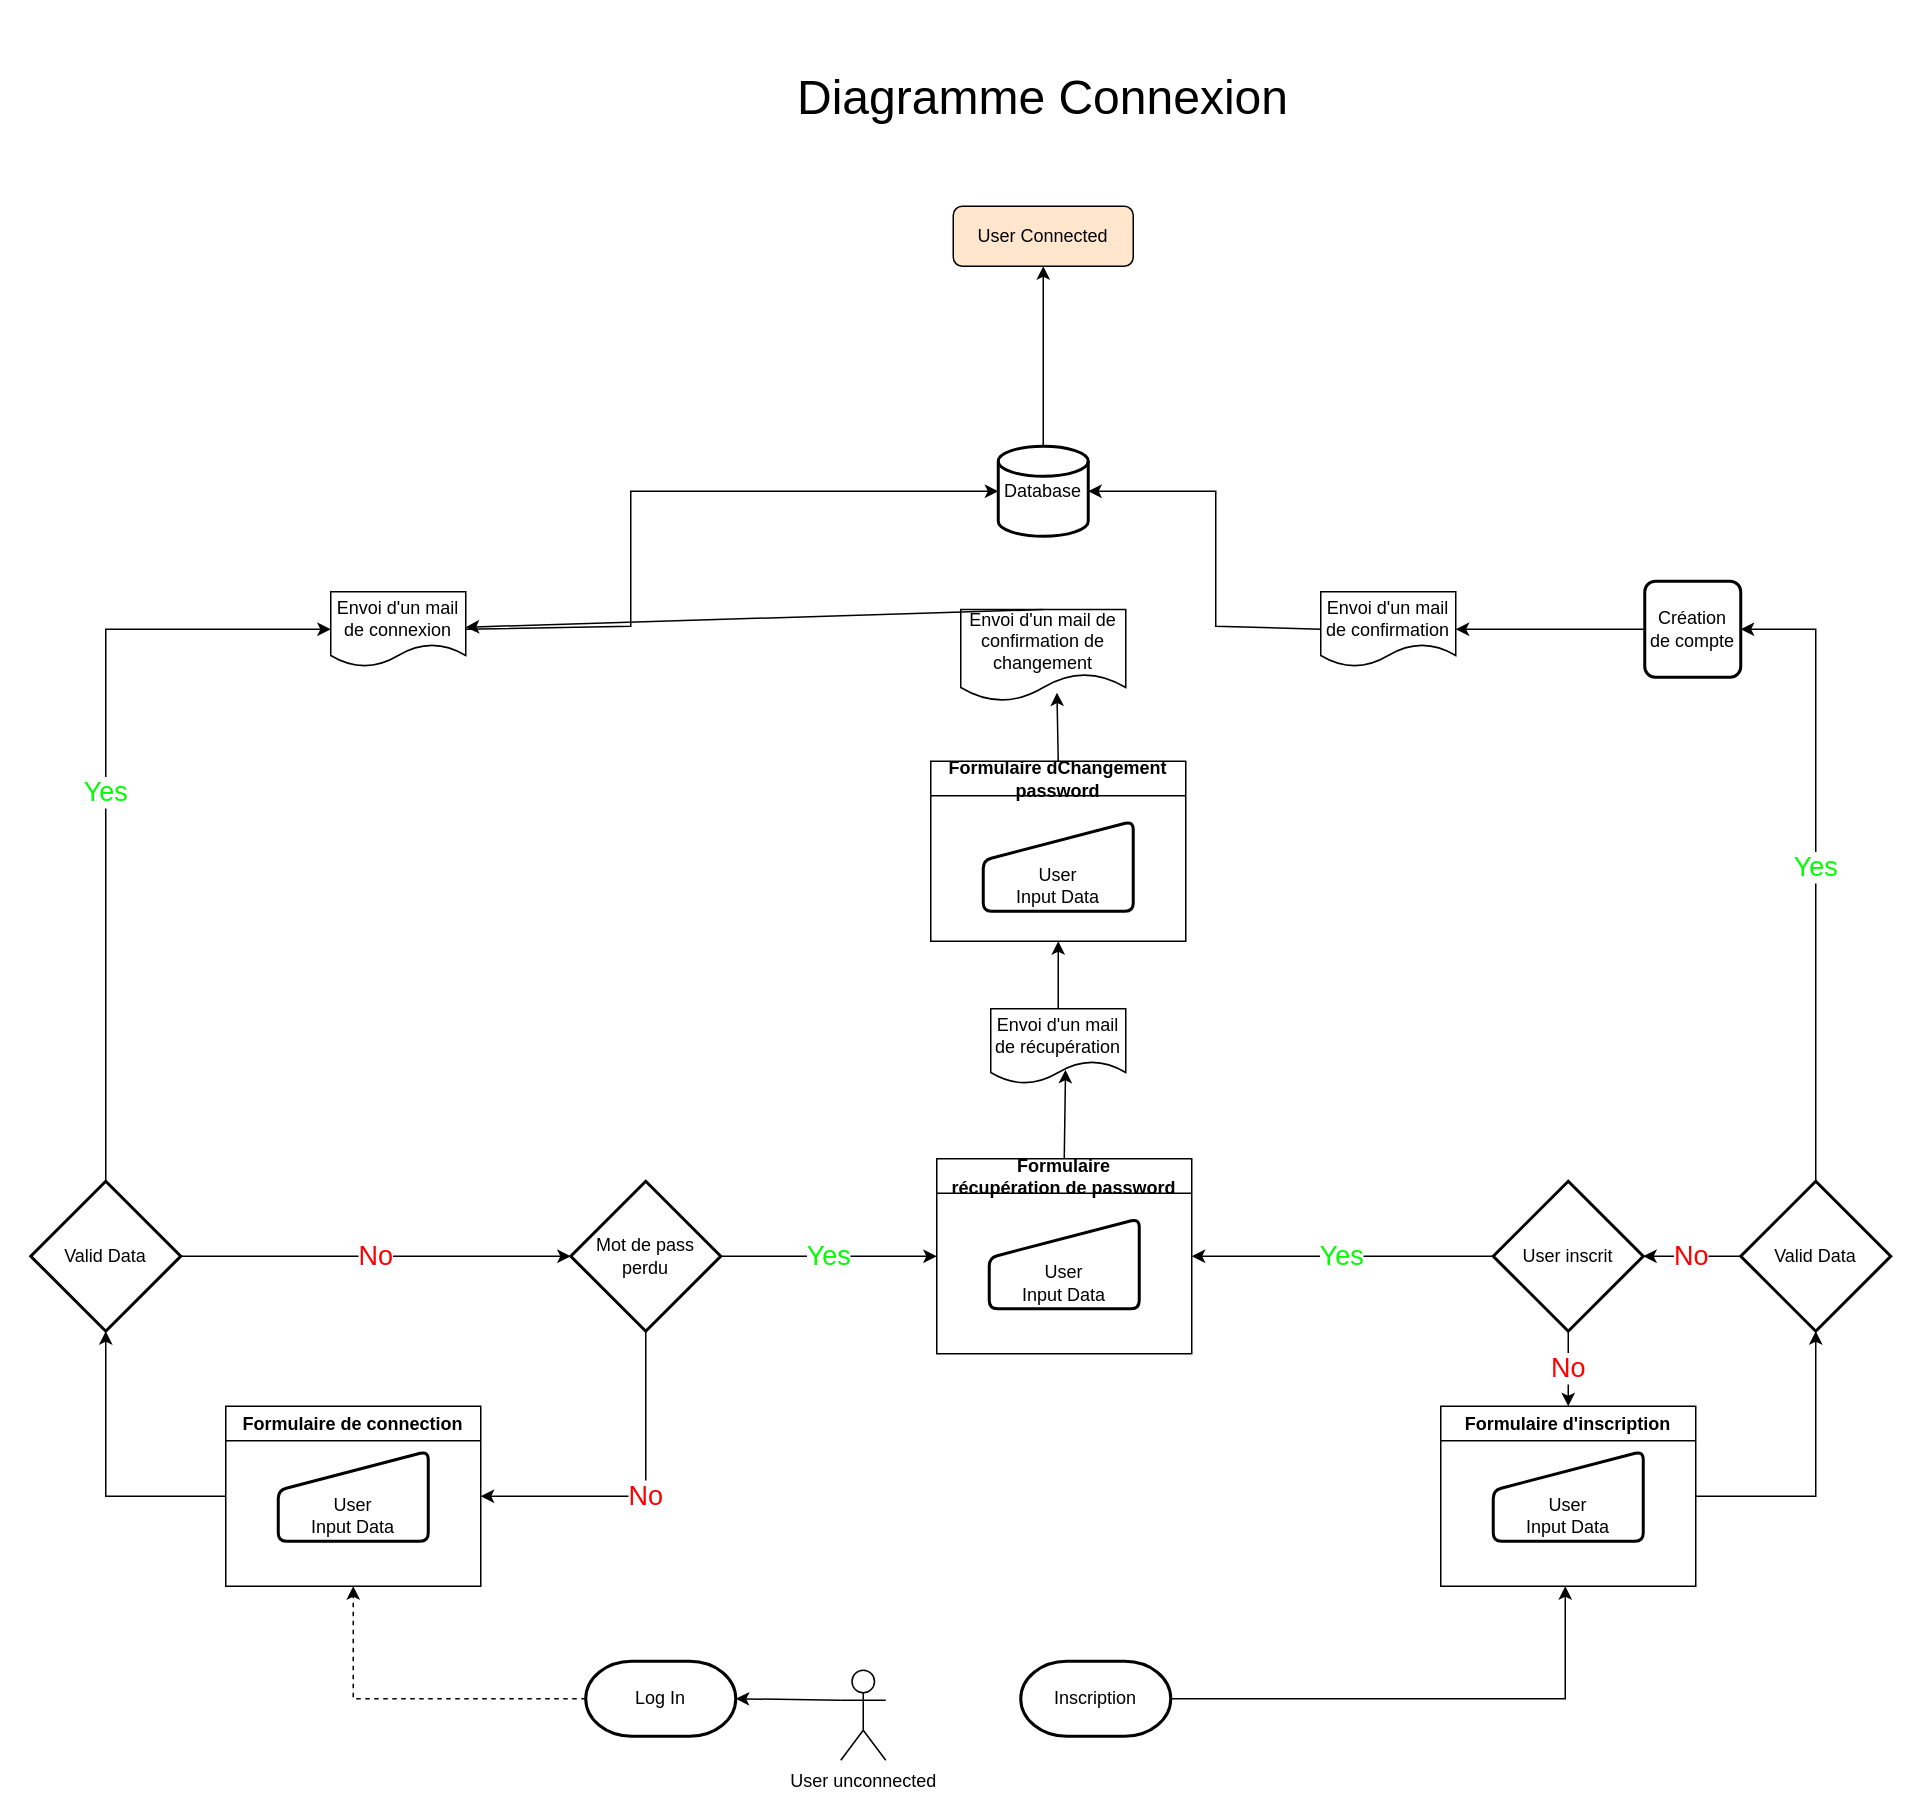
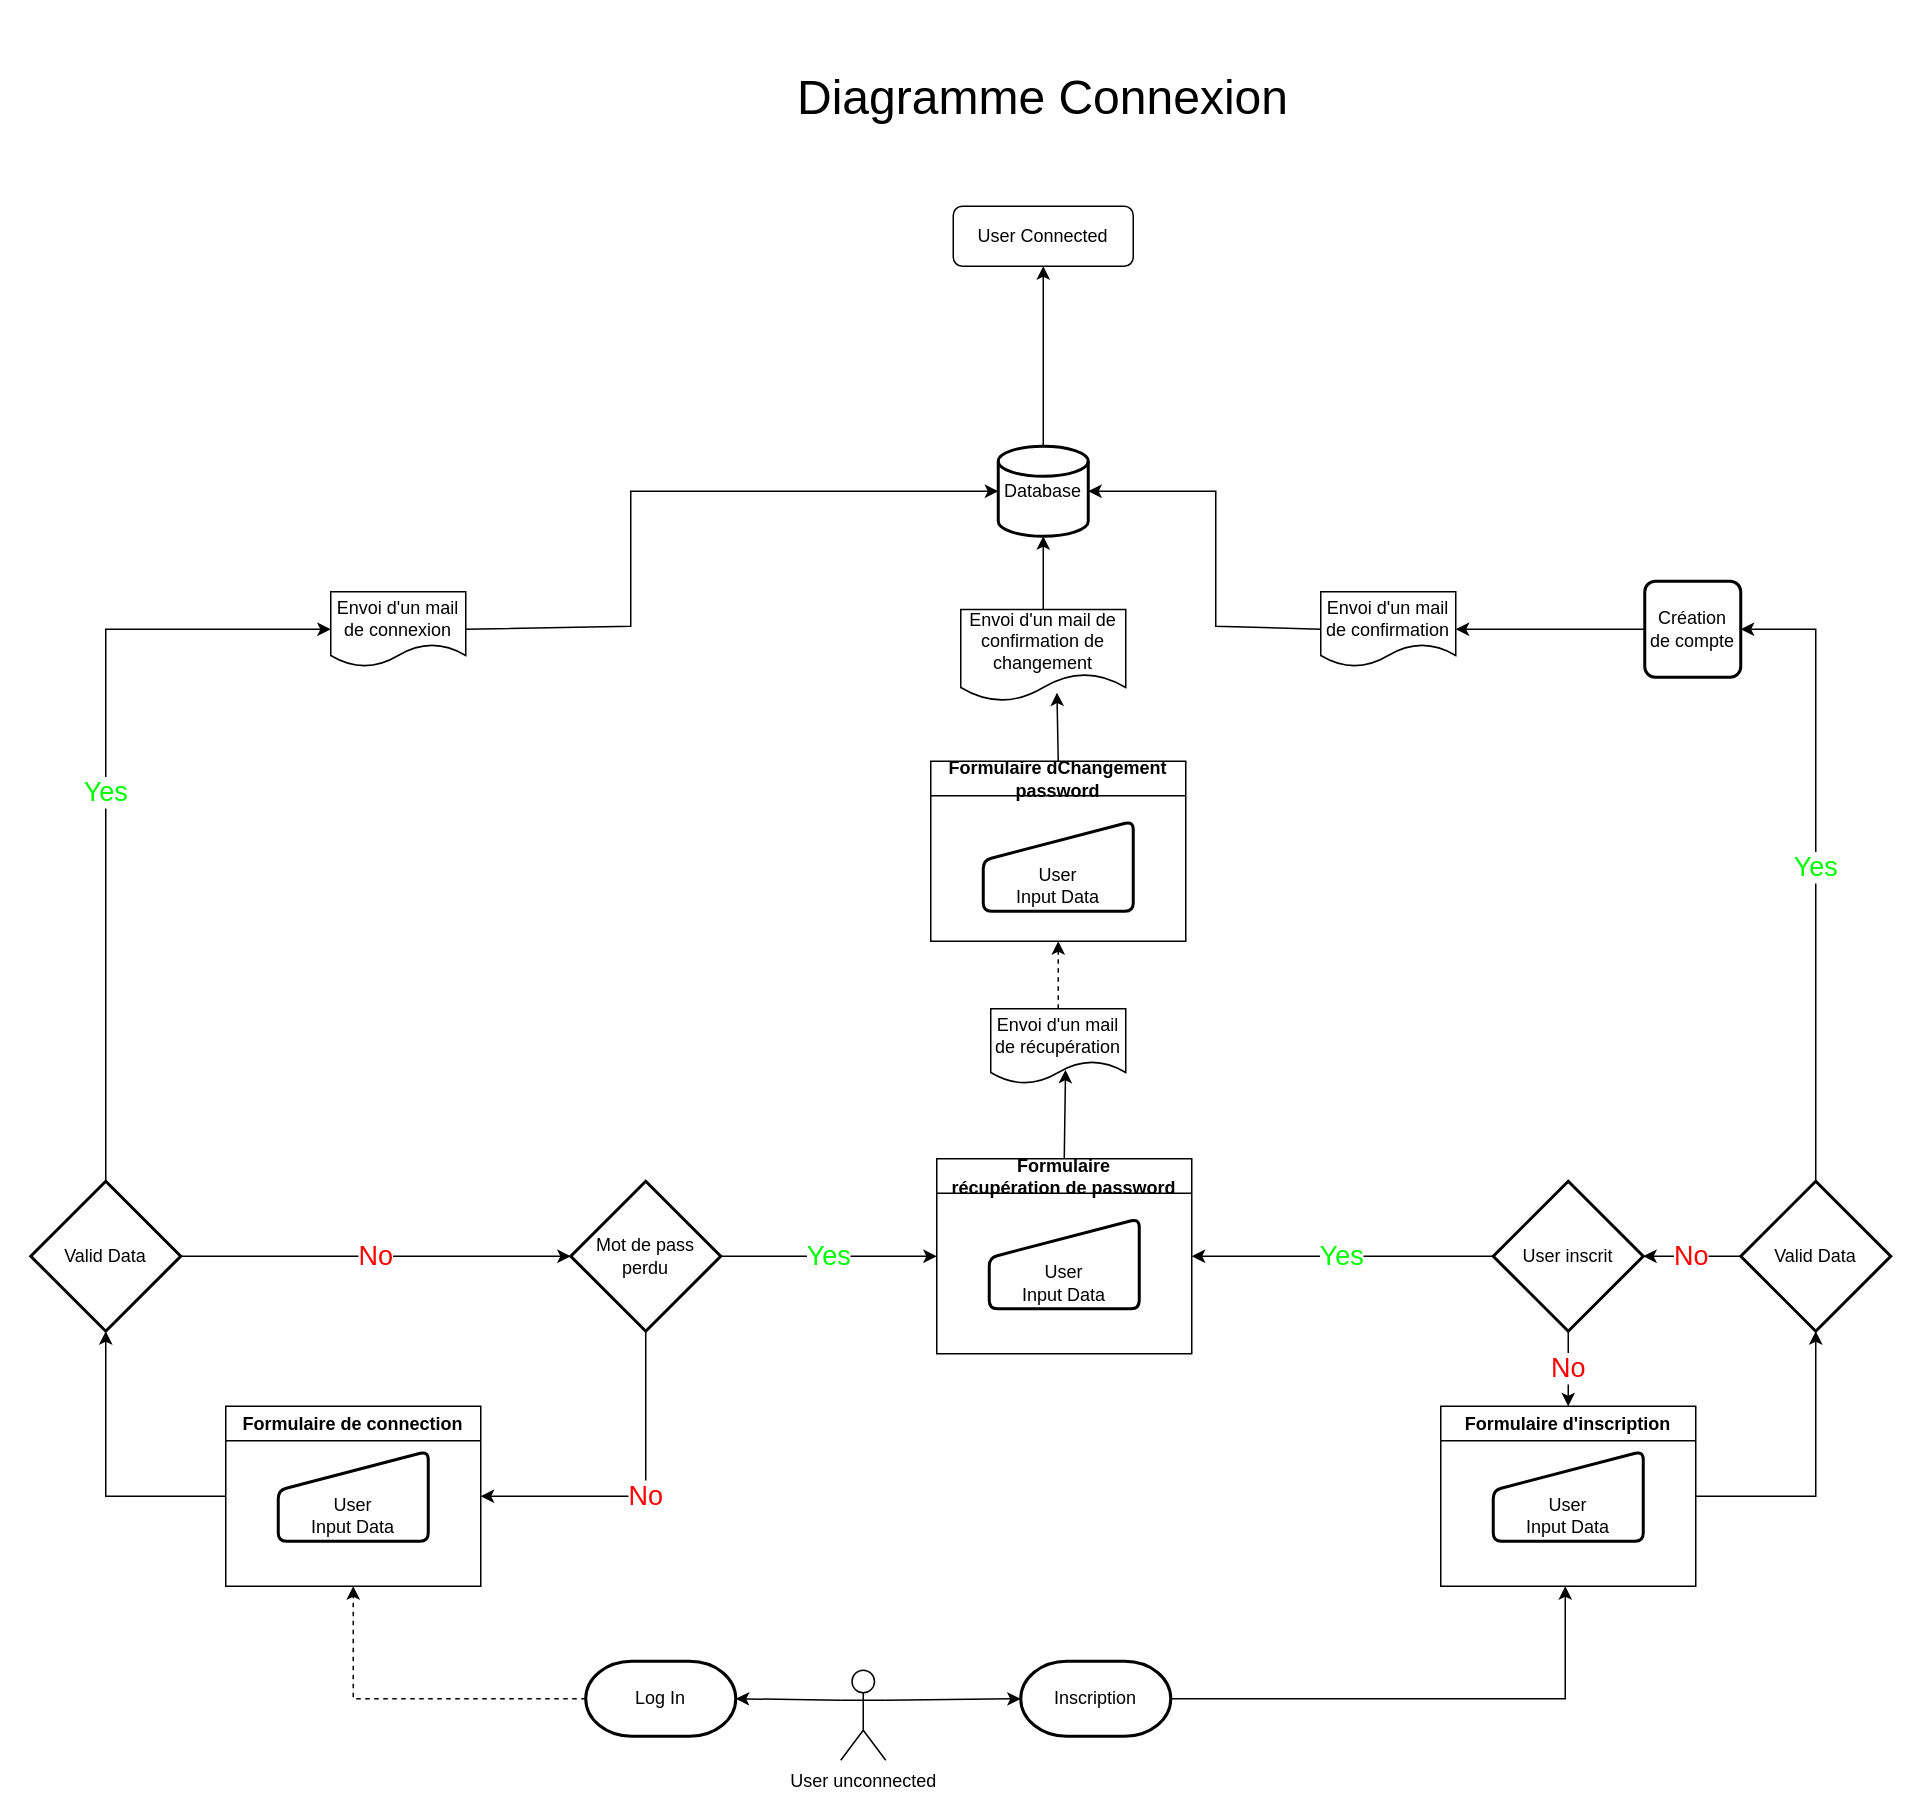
node "User Connected": fillcolor #ffe6cc -> #ffffff
edge "Envoi d'un mail de confirmation de changement" -> "Envoi d'un mail de connexion": now "Envoi d'un mail de confirmation de changement" -> "Database"
edge "Envoi d'un mail de récupération" -> "Formulaire dChangement password": style solid -> dashed
edge "User unconnected" -> "Inscription": added
